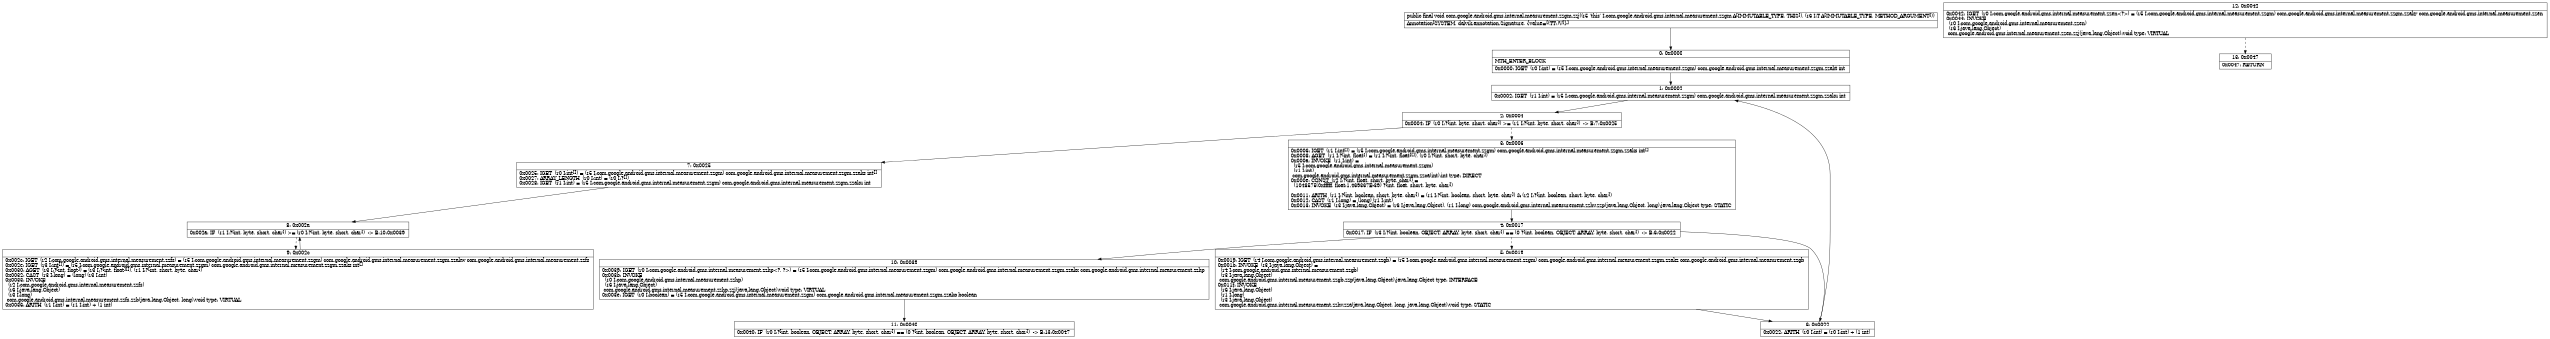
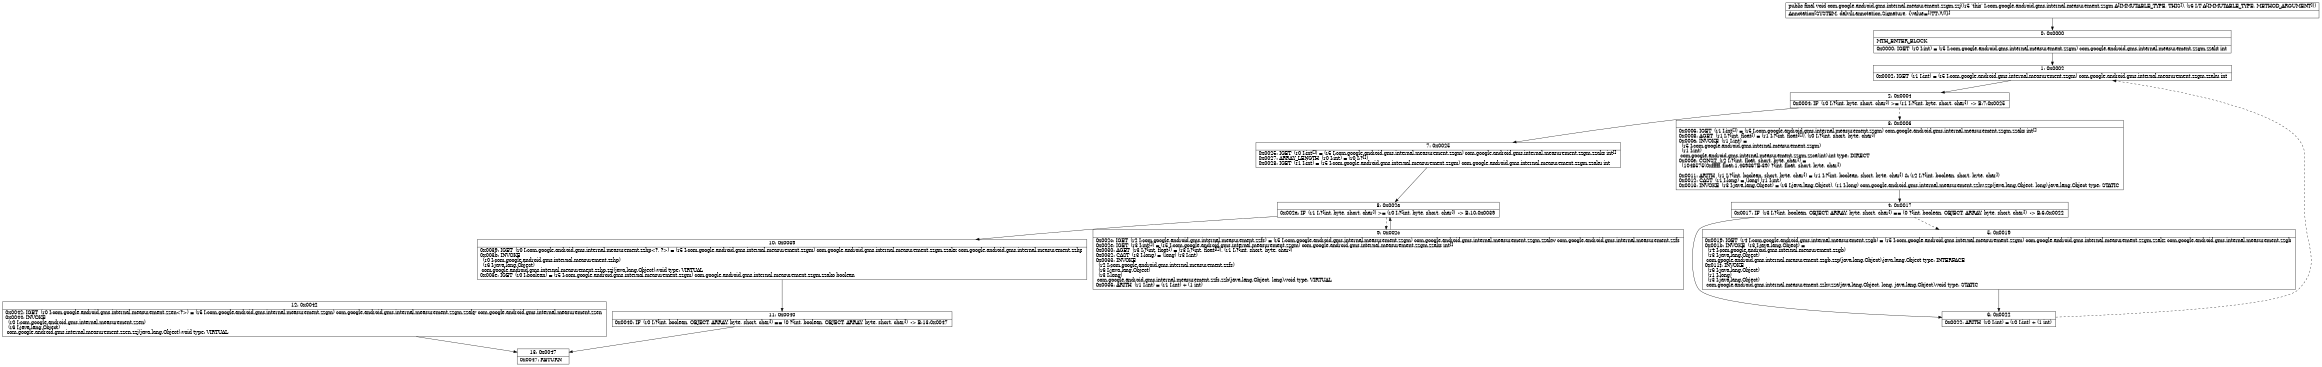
edge "12: 0x0042" -> "13: 0x0047": style dashed -> solid
edge "6: 0x0022" -> "1: 0x0002": style solid -> dashed
edge "4: 0x0017" -> "10: 0x0039": now "8: 0x002a" -> "10: 0x0039"
edge "11: 0x0040" -> "13: 0x0047": added
